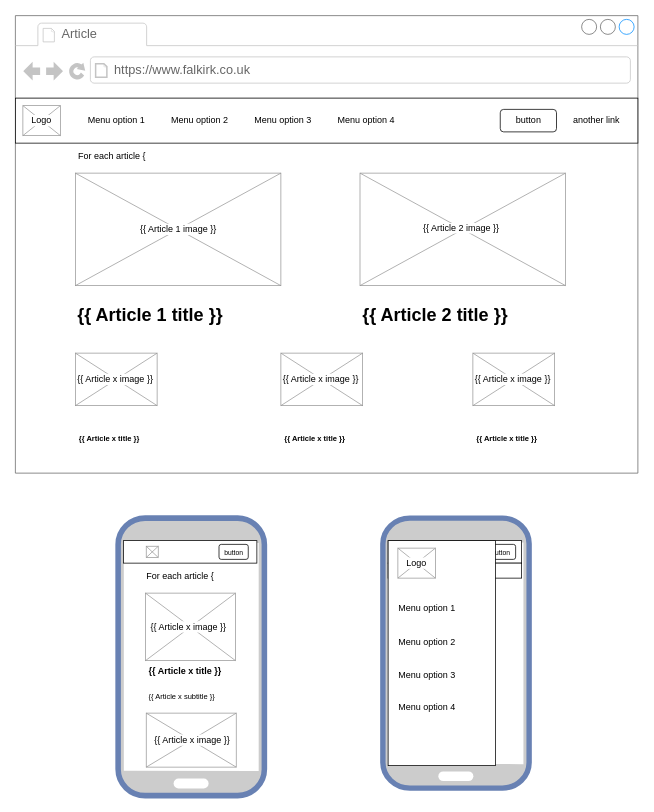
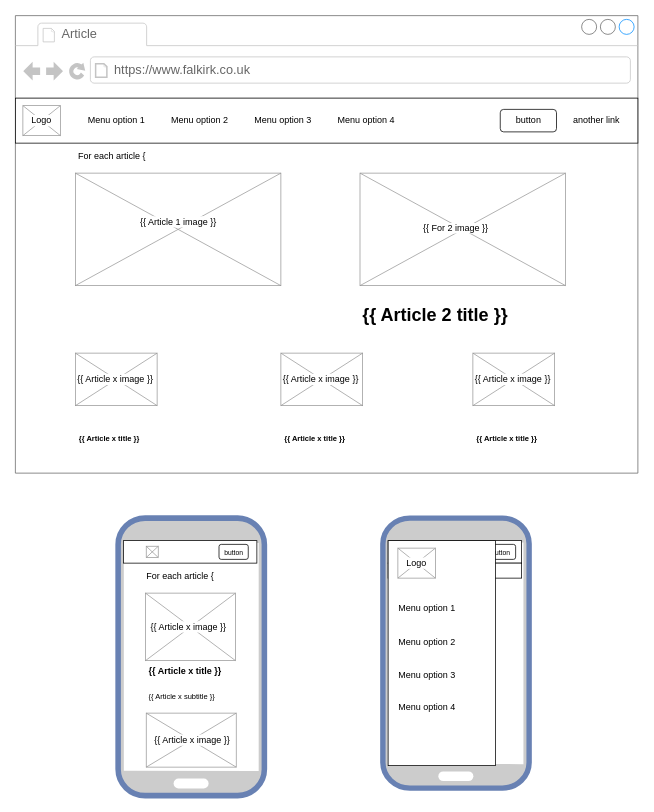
node "{{ Article 1 image }}": moved (178, 229) -> (178, 222)
node "{{ Article 2 image }}": label "{{ Article 2 image }}" -> "{{ For 2 image }}"
node "{{ Article 1 title }}": removed
